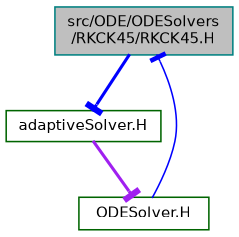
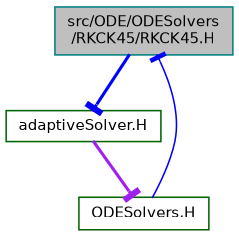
node "ODESolver.H": label "ODESolver.H" -> "ODESolvers.H"
